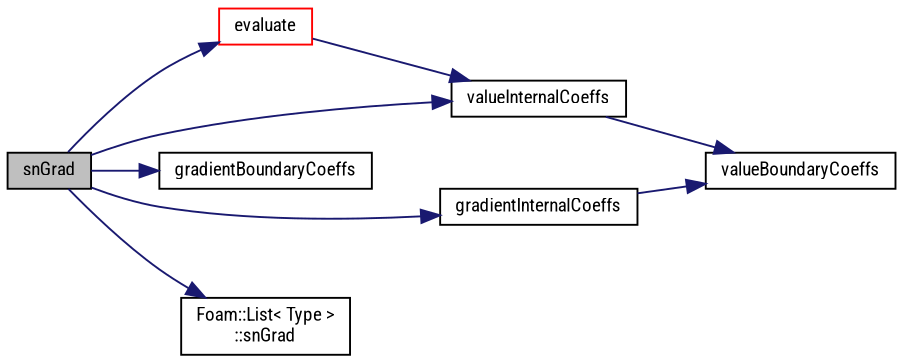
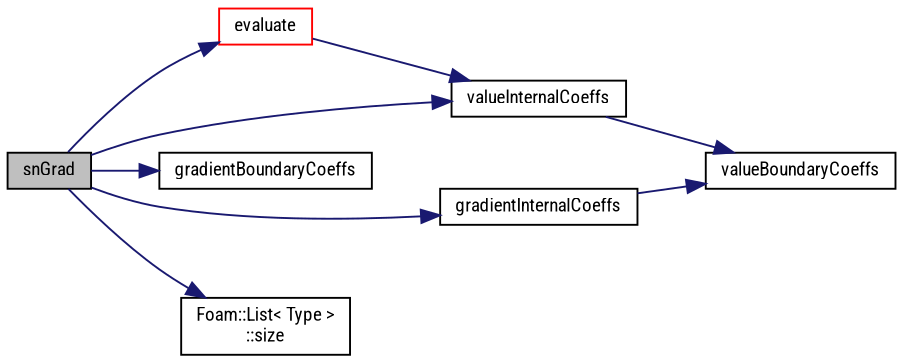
node "Foam::List< Type > ::snGrad": label "Foam::List< Type > ::snGrad" -> "Foam::List< Type > ::size"
